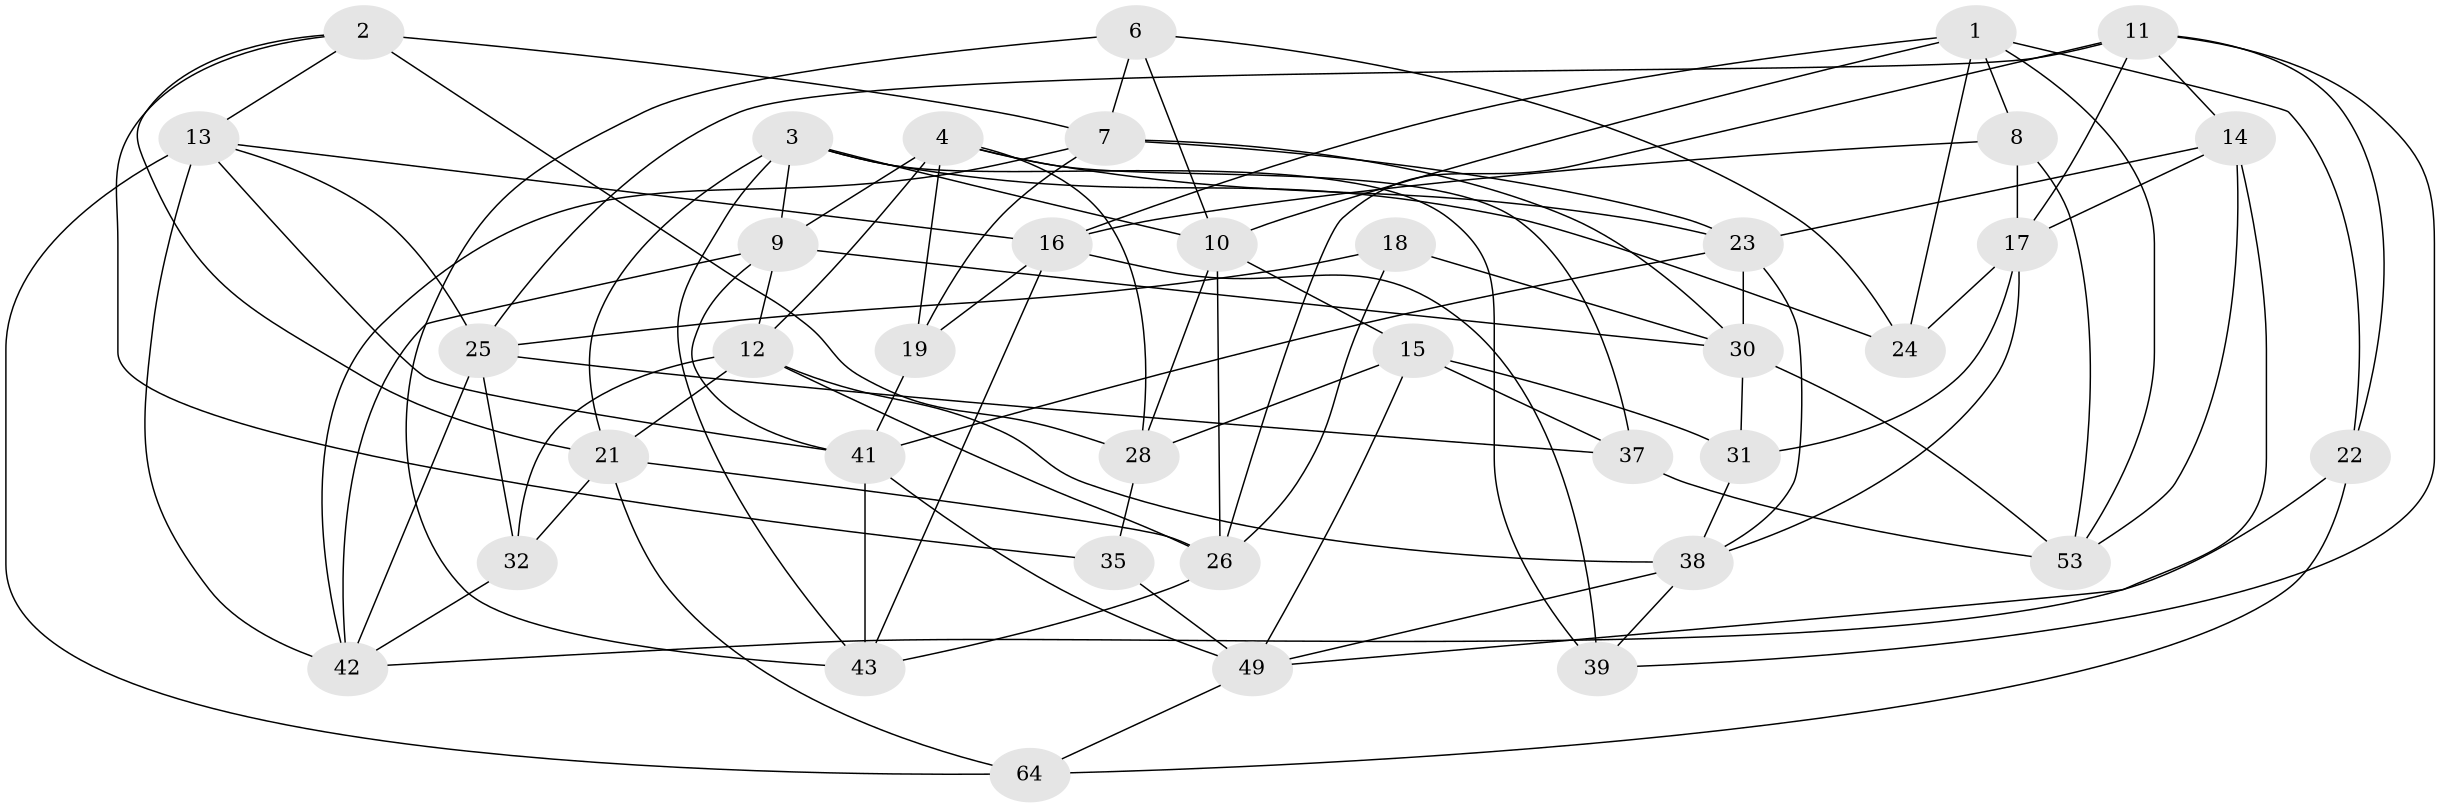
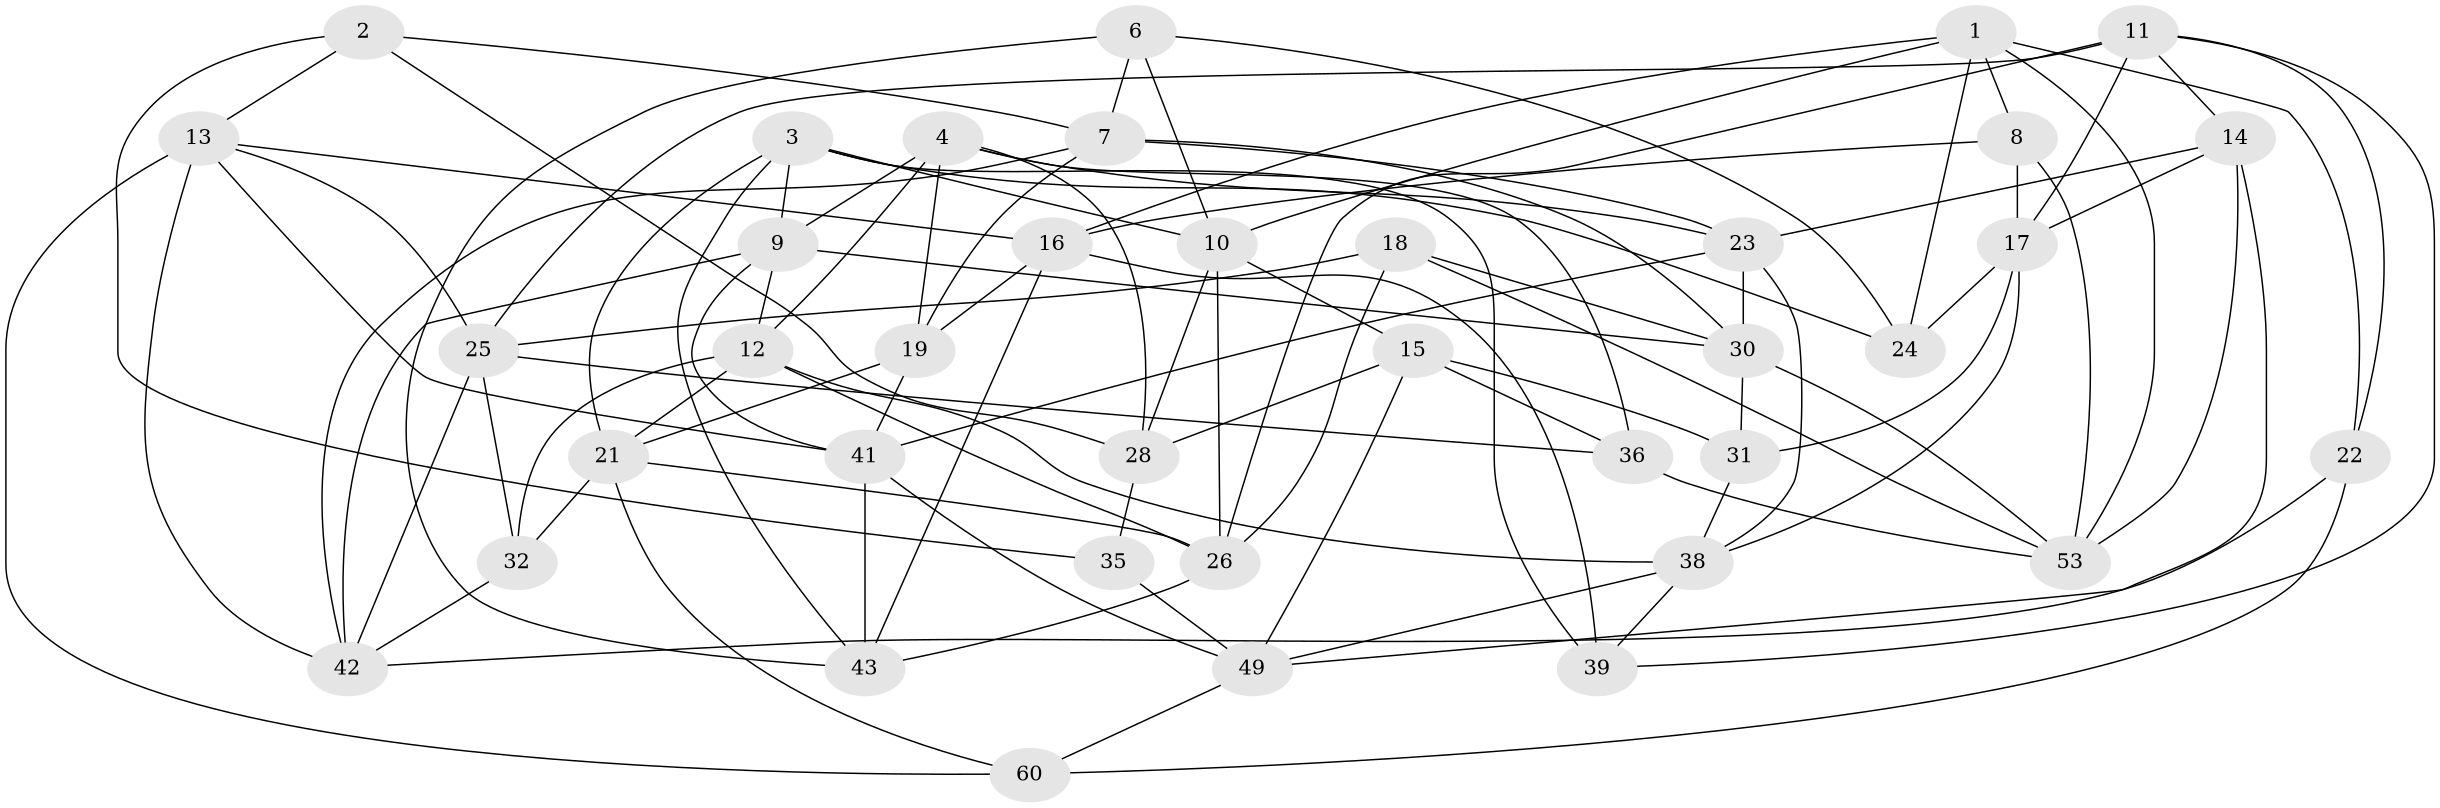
edge "2" -- "21": now "19" -- "21"
edge "18" -- "53": added
node "37": label "37" -> "36"
node "64": label "64" -> "60"
